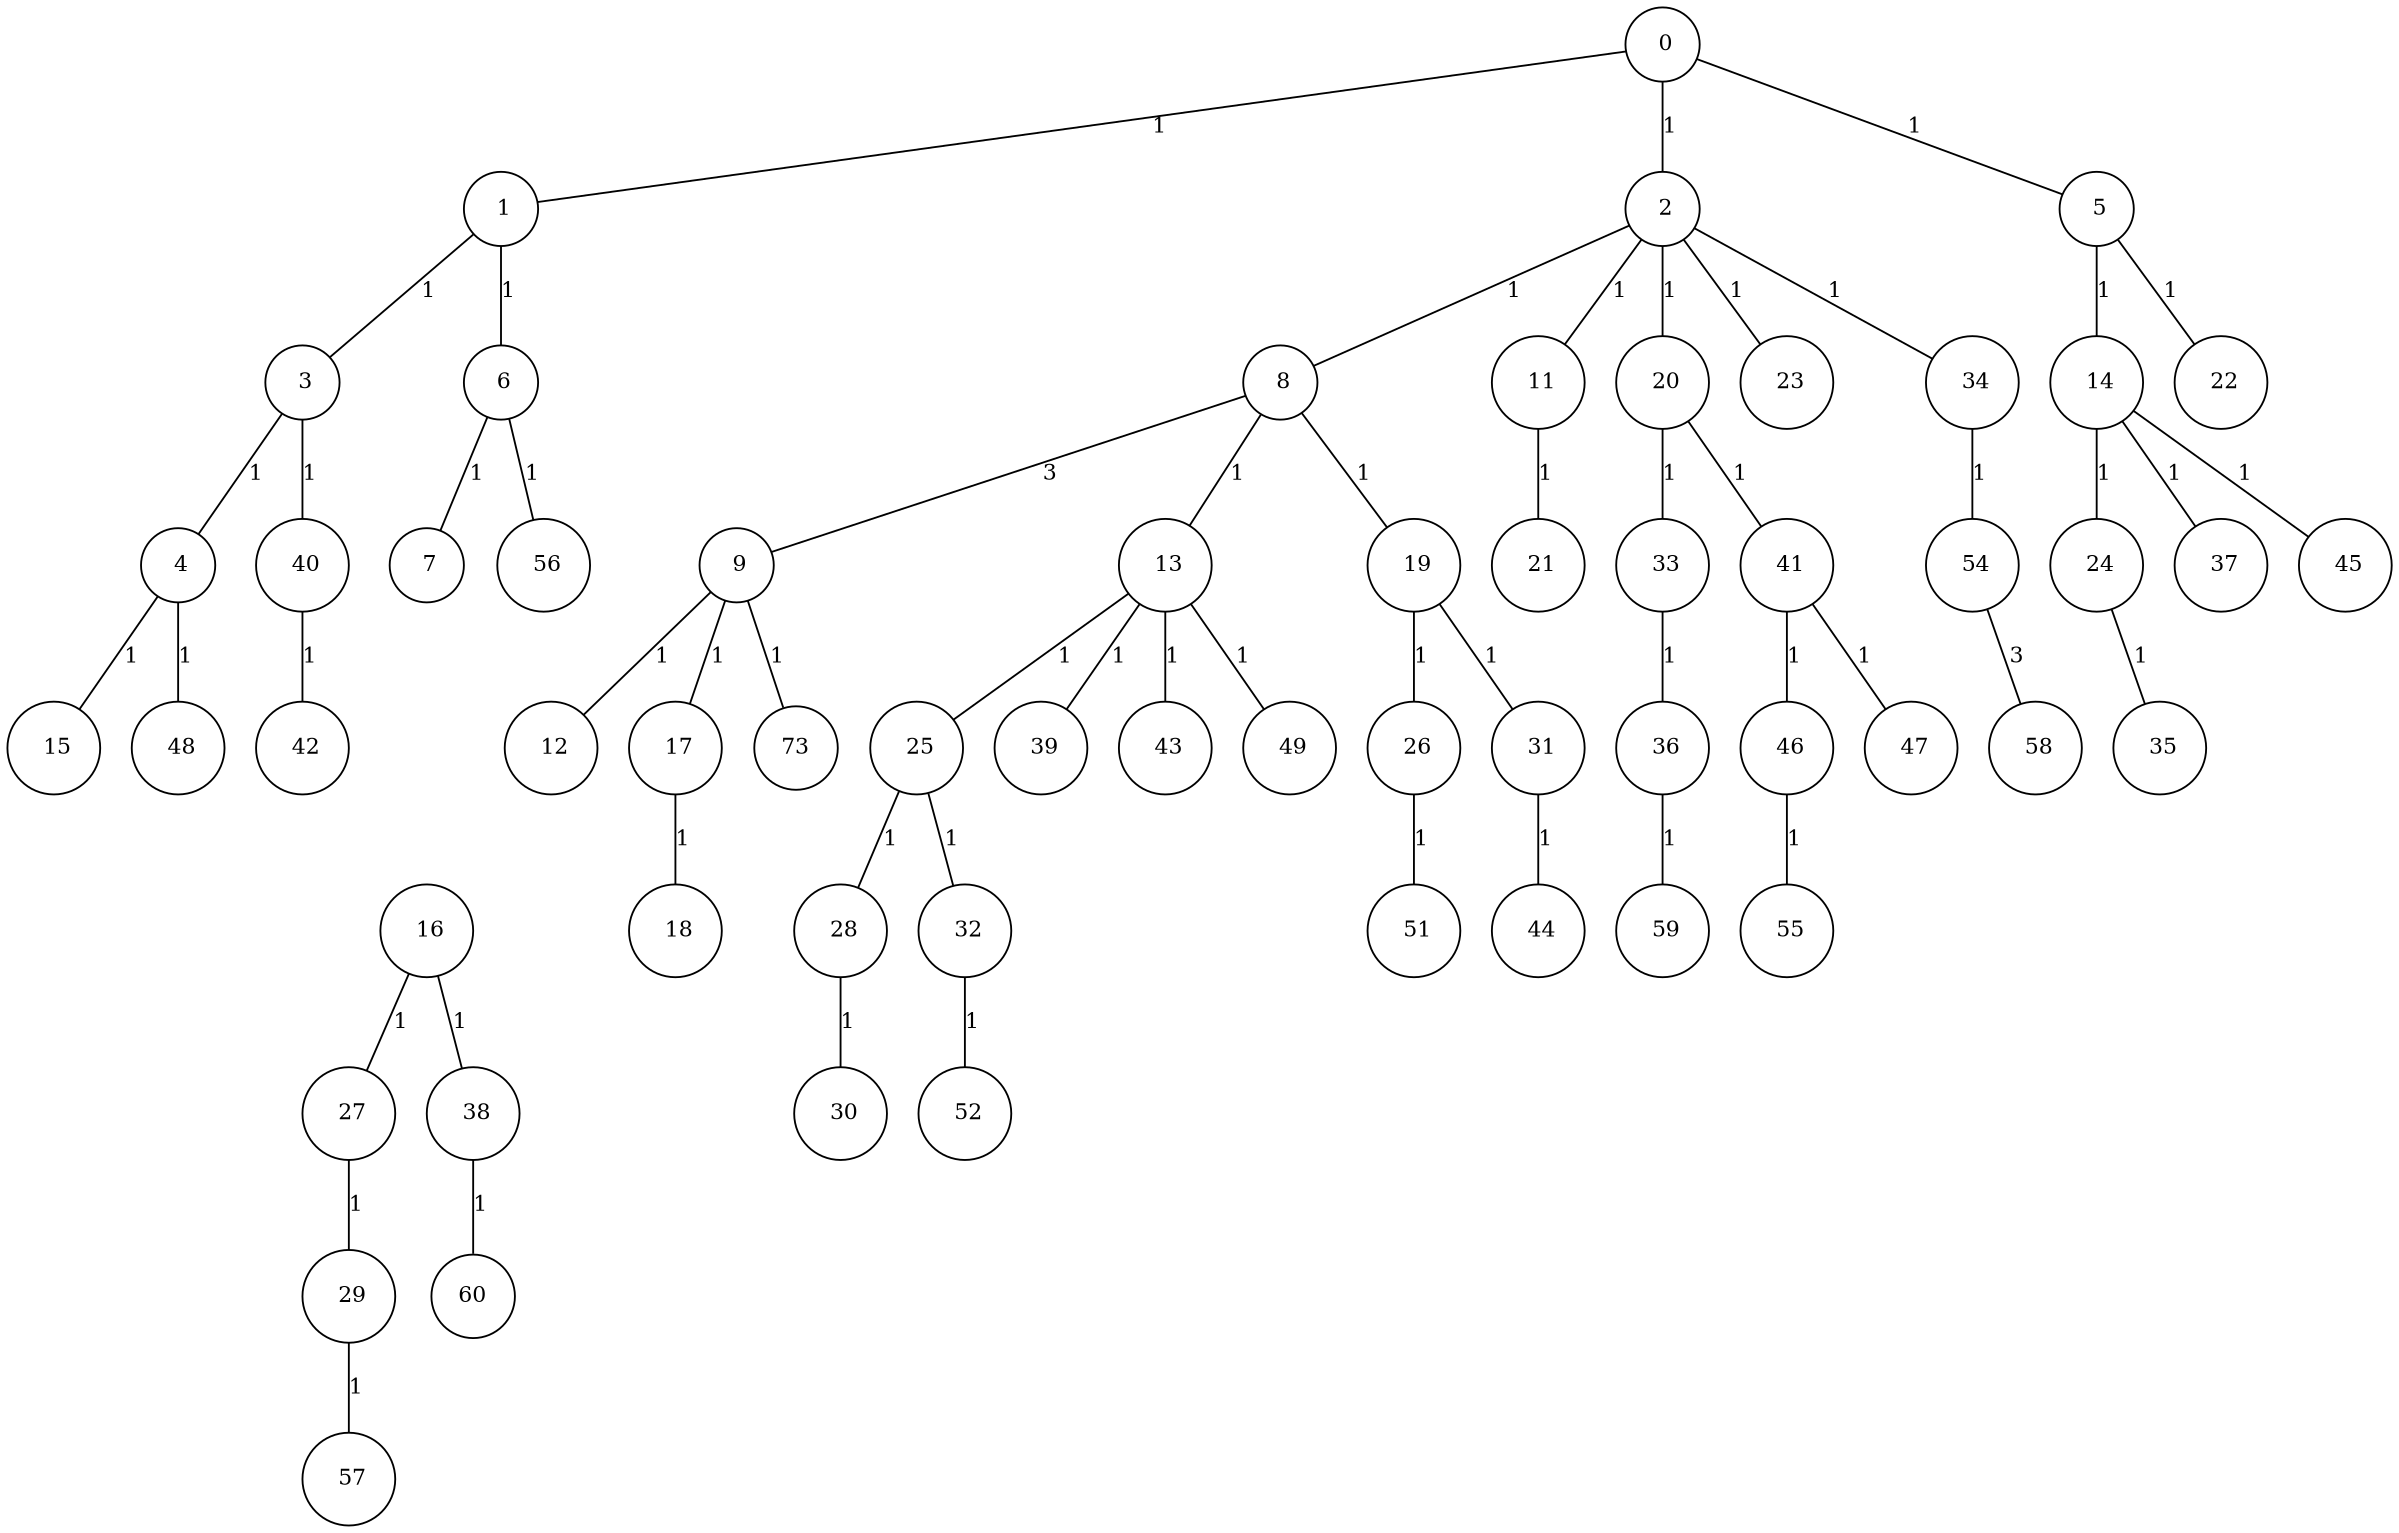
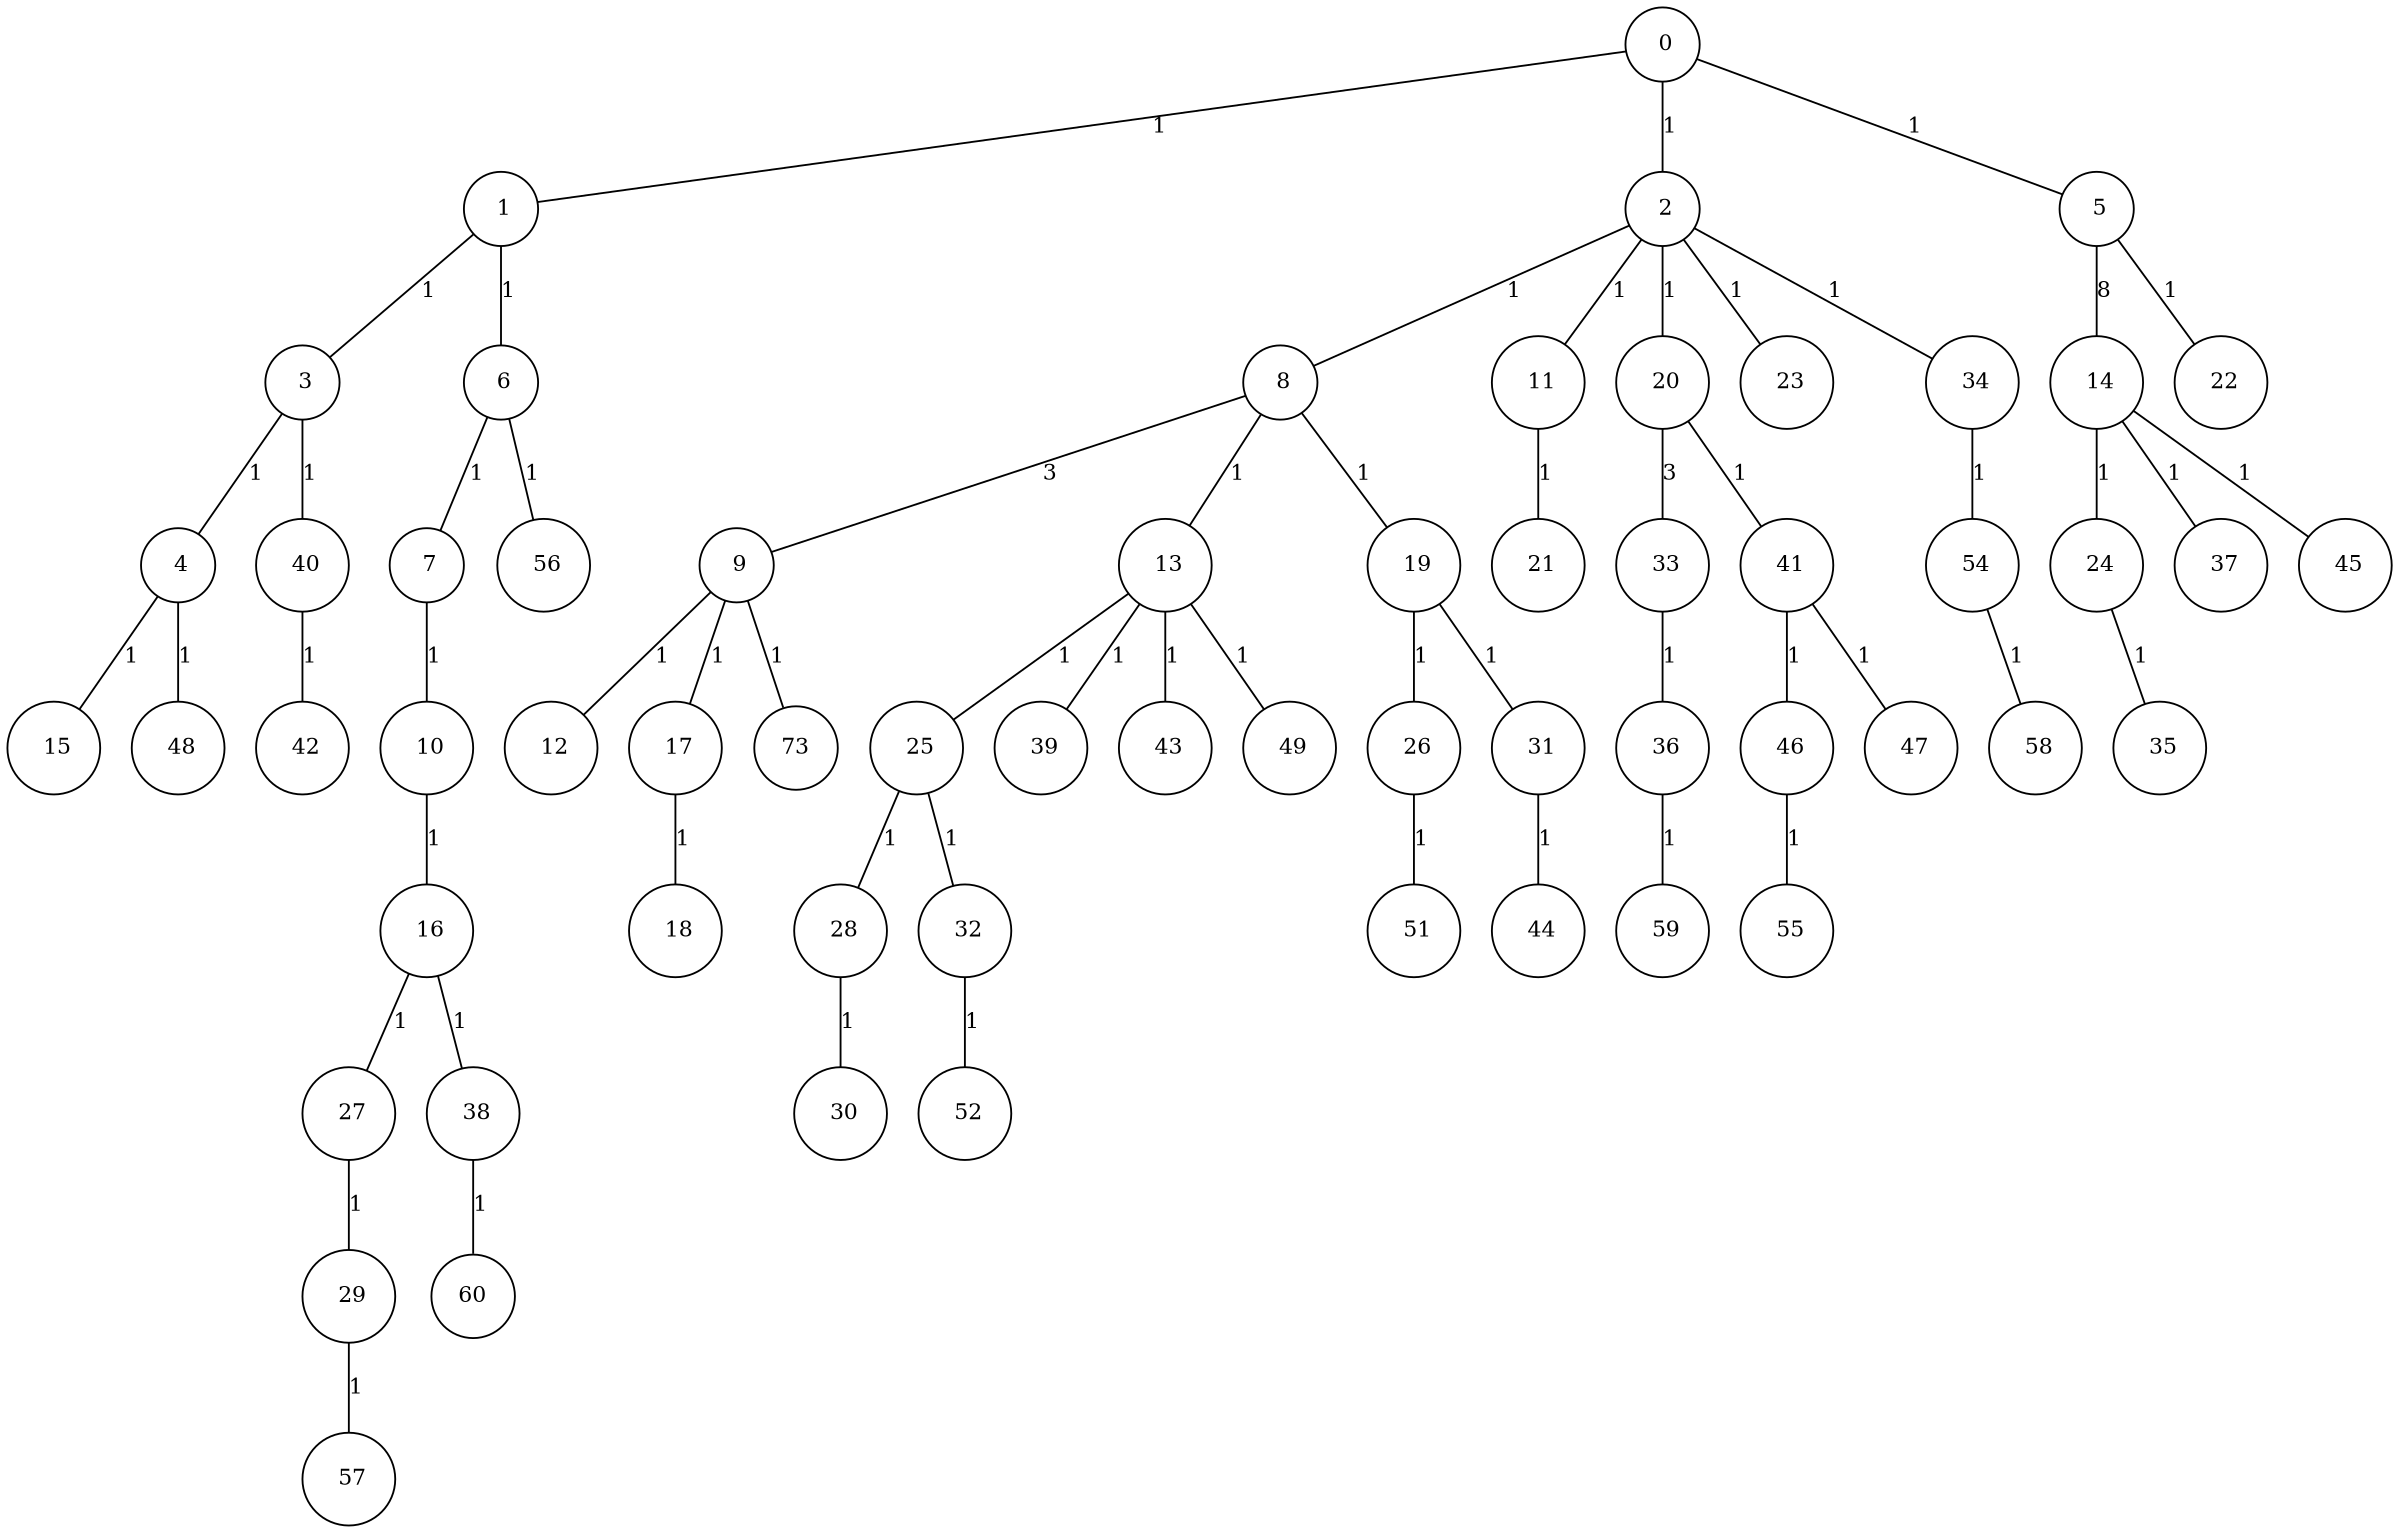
edge "5" -- "14": label "1" -> "8"
edge "20" -- "33": label "1" -> "3"
edge "54" -- "58": label "3" -> "1"
node "10": added
